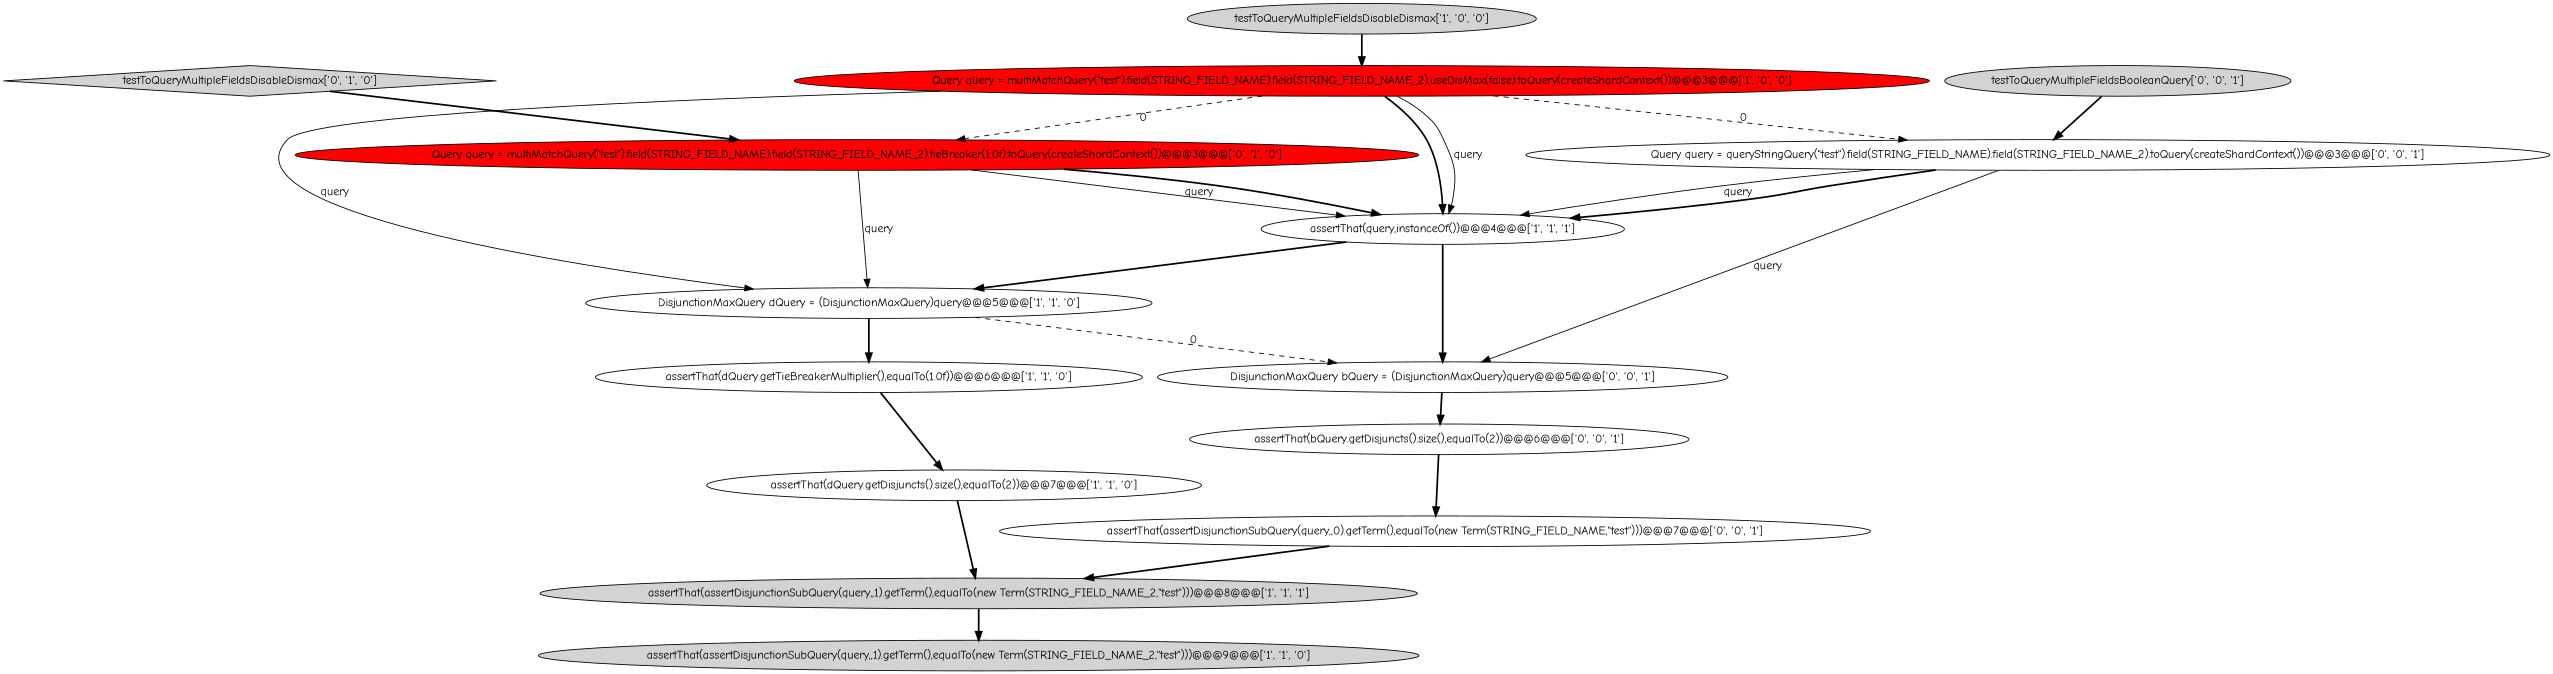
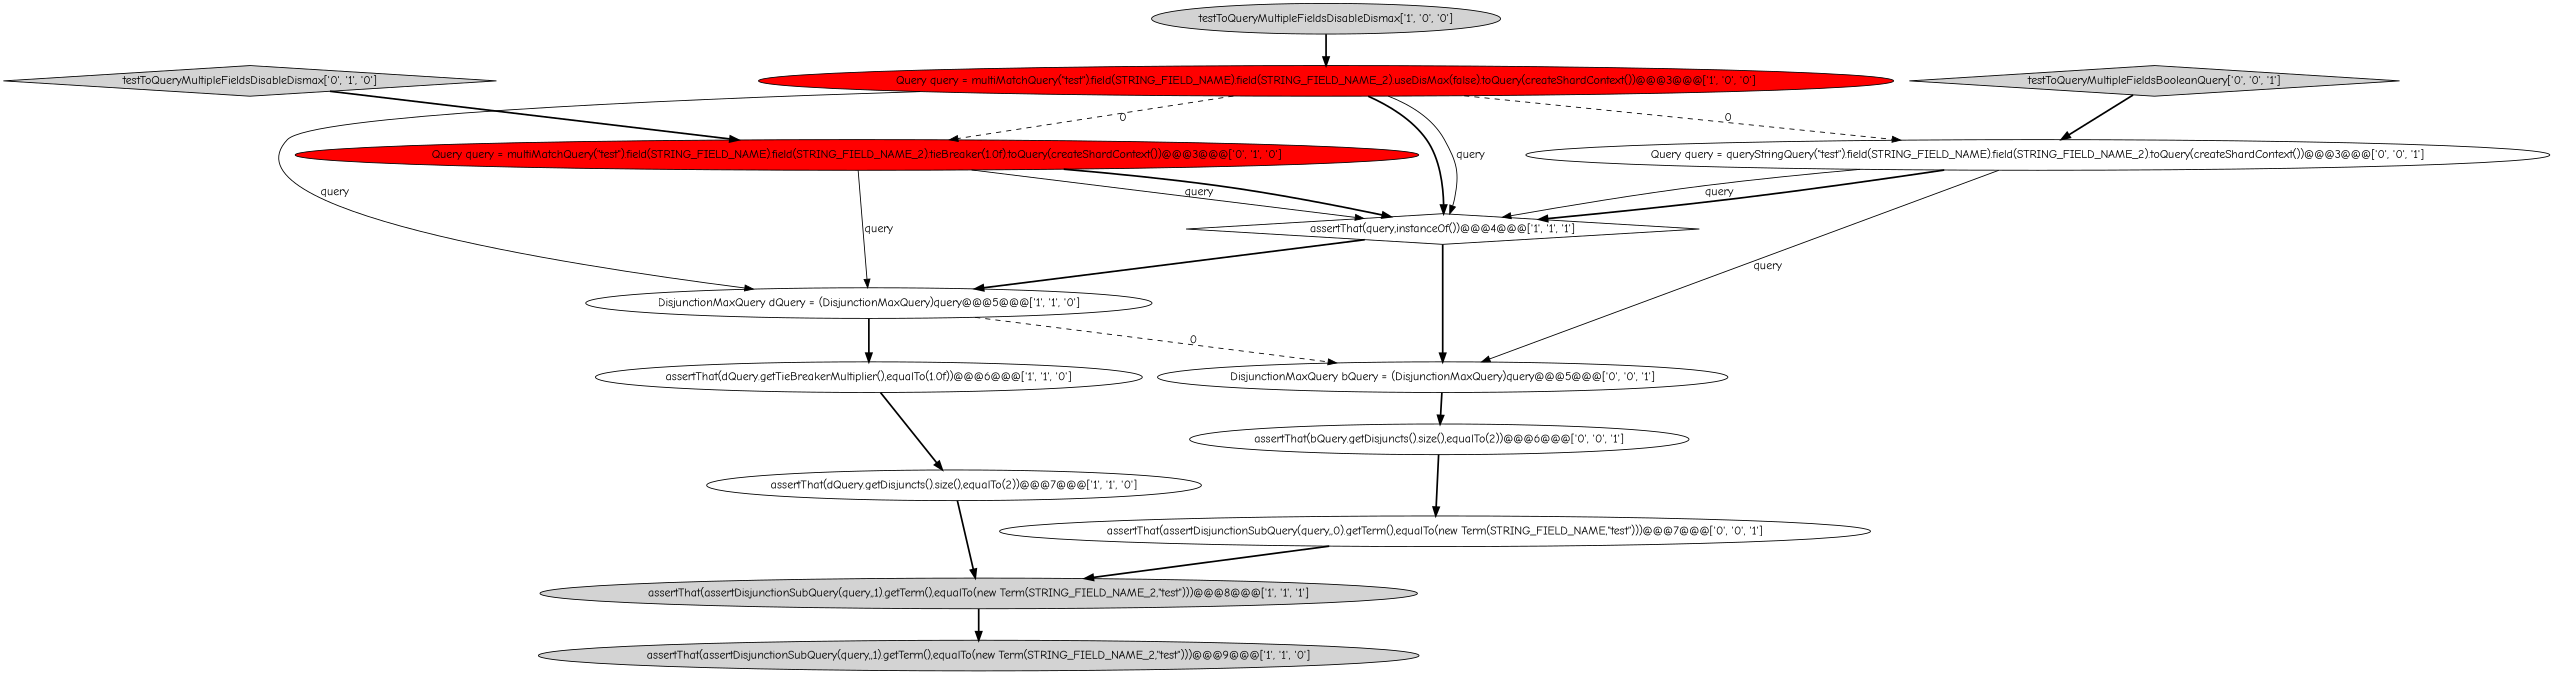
node "testToQueryMultipleFieldsBooleanQuery['0', '0', '1']": shape ellipse -> diamond
node "assertThat(query,instanceOf())@@@4@@@['1', '1', '1']": shape ellipse -> diamond
